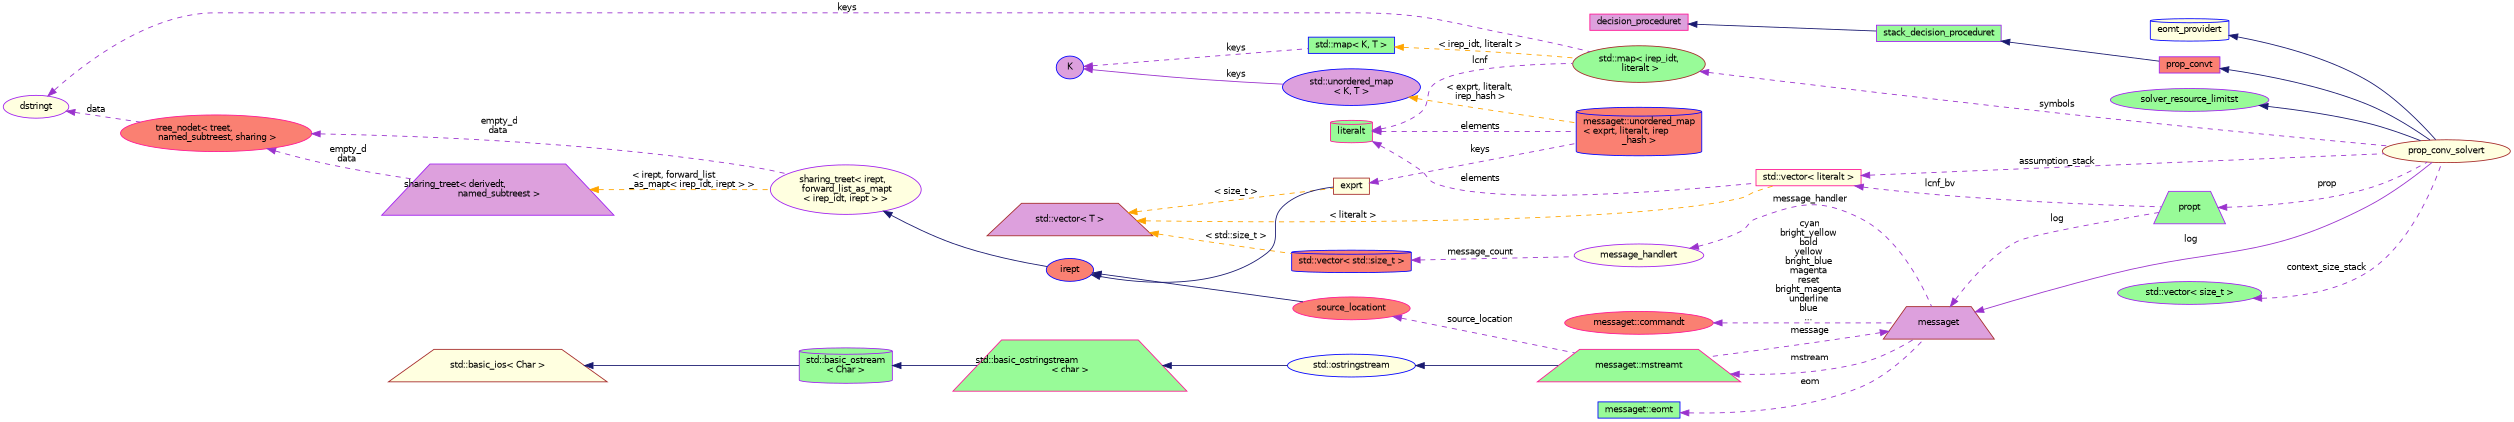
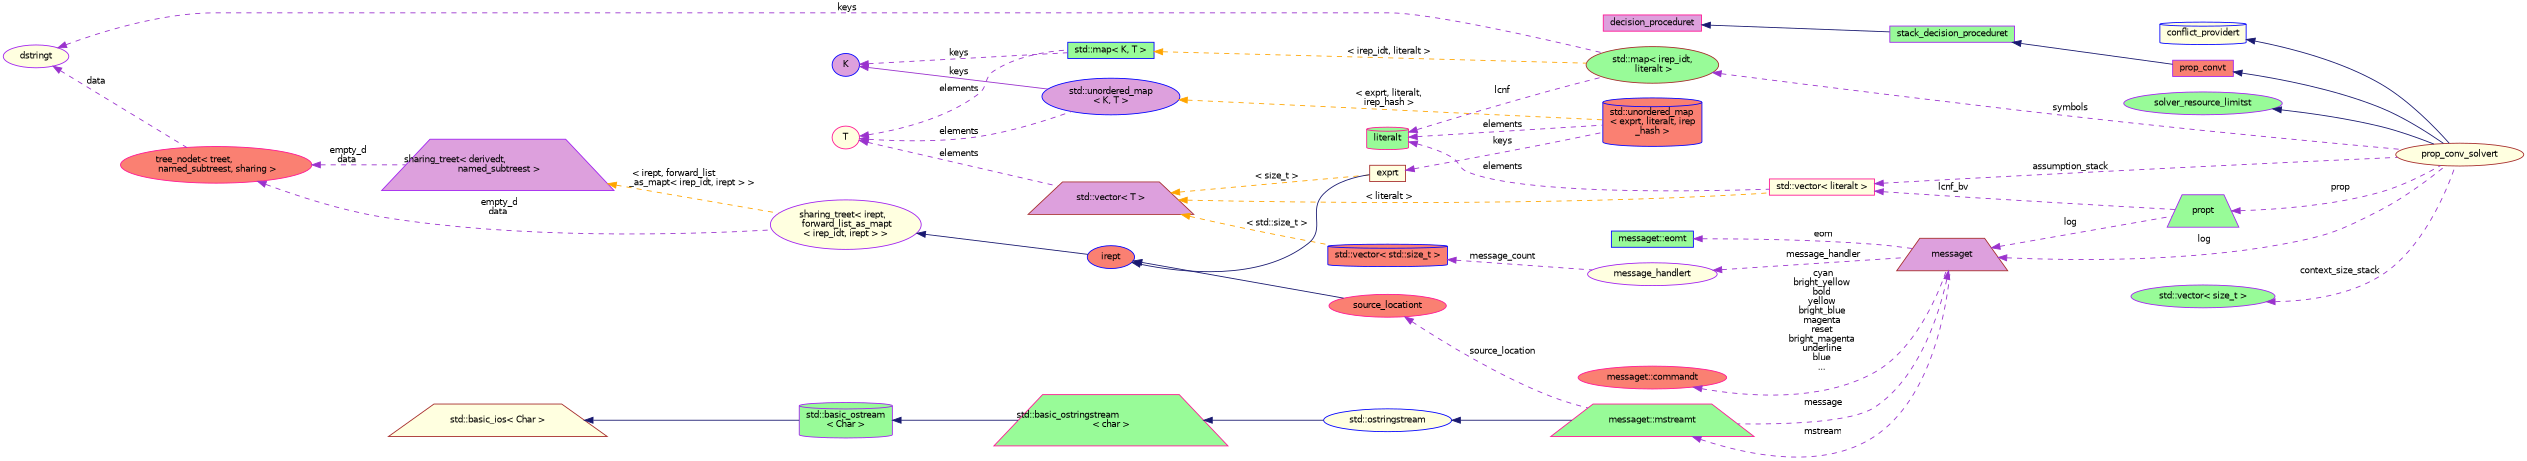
node "eomt_providert": label "eomt_providert" -> "conflict_providert"
node "messaget::unordered_map < exprt, literalt, irep _hash >": label "messaget::unordered_map < exprt, literalt, irep _hash >" -> "std::unordered_map < exprt, literalt, irep _hash >"
node "T": added
edge "prop_conv_solvert" -> "messaget": style solid -> dashed
